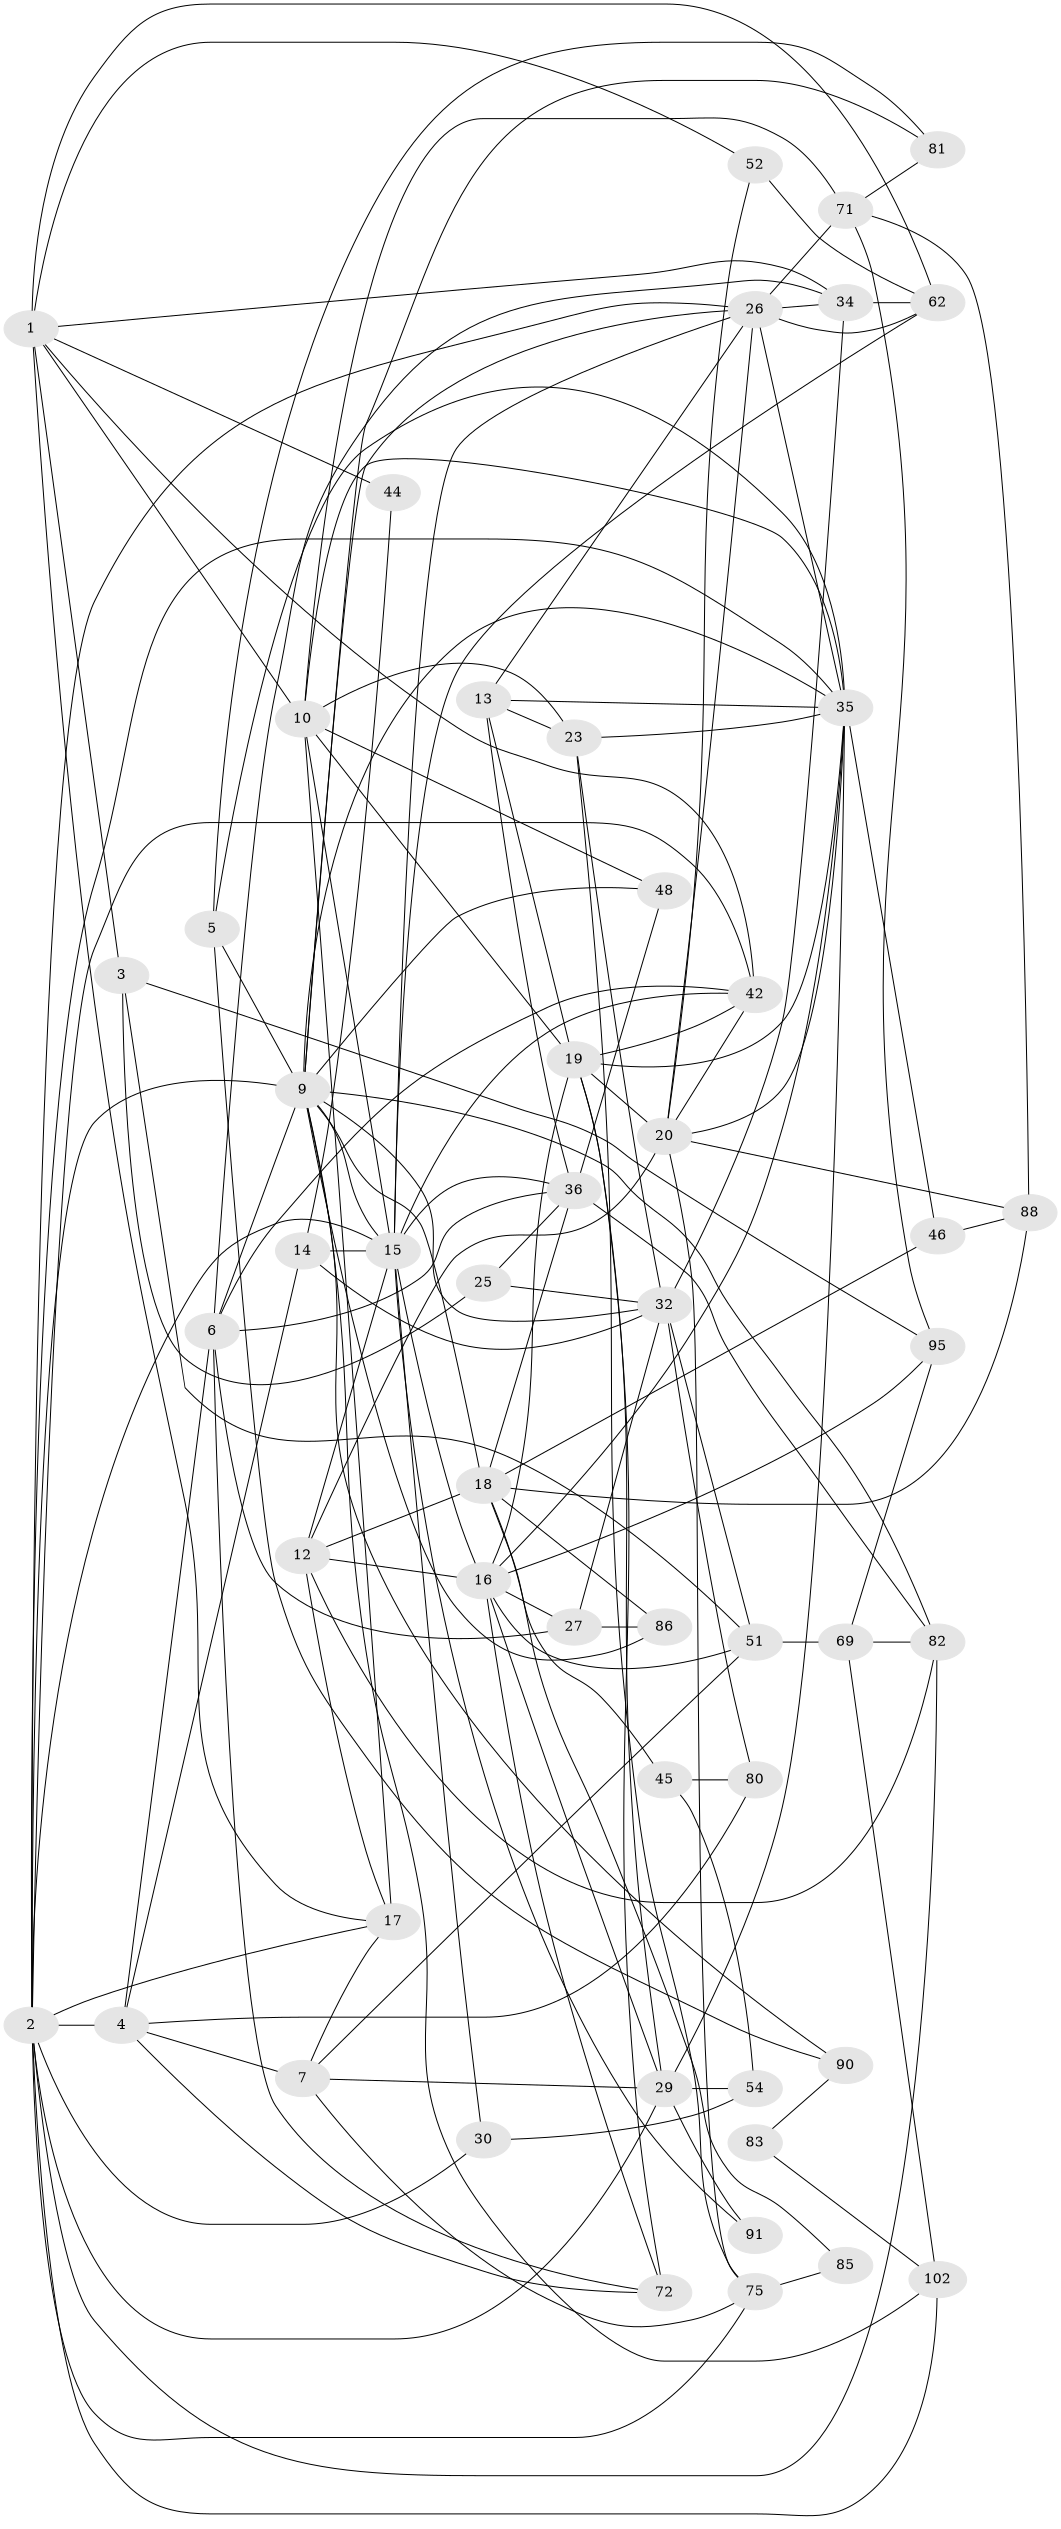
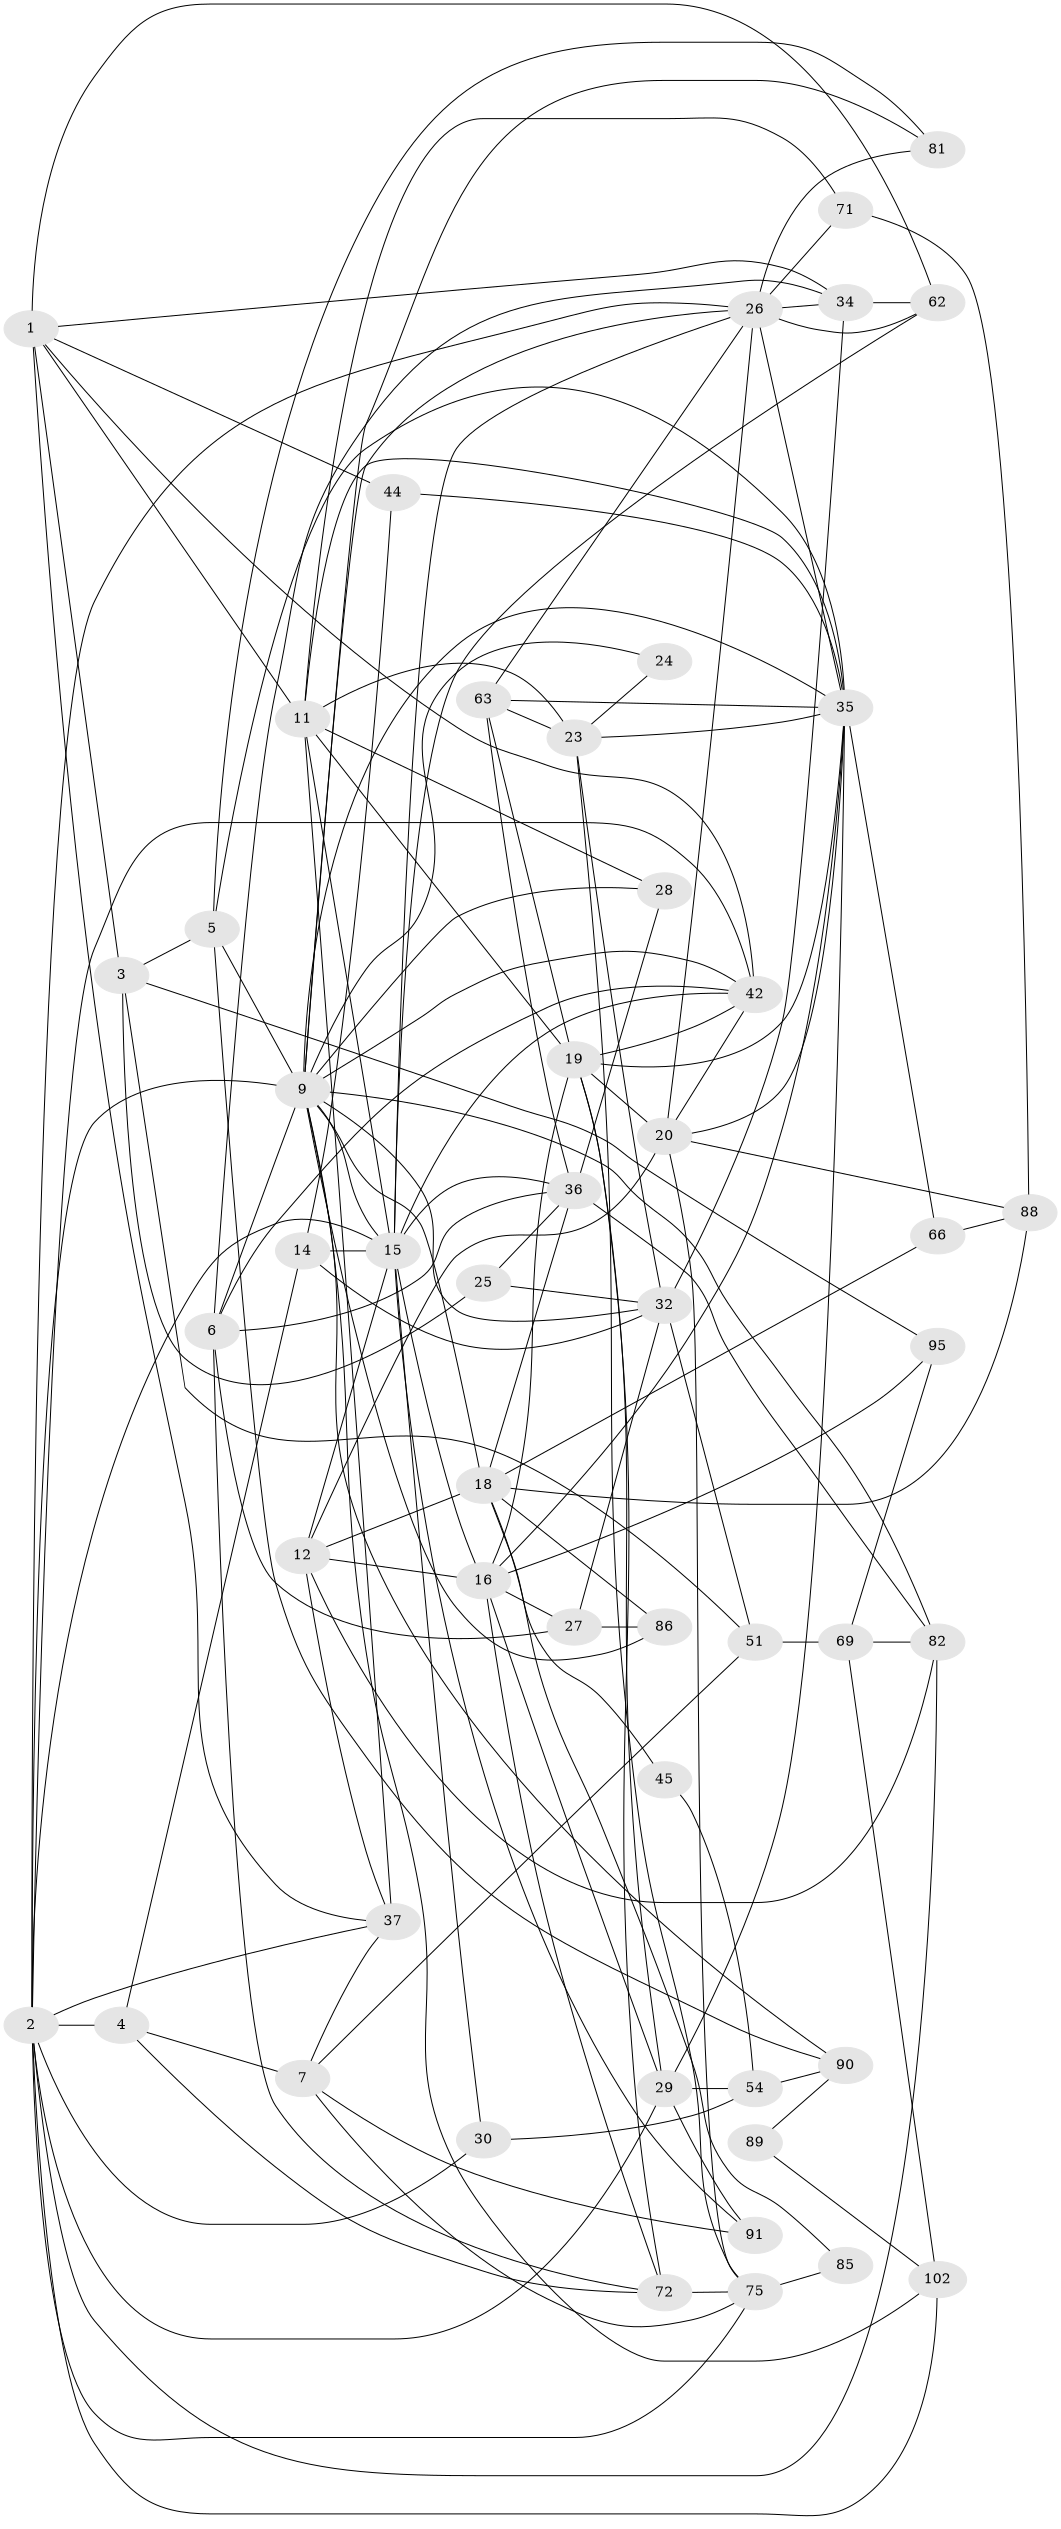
node "52": removed
edge "81" -- "71": now "81" -- "26"
node "24": added
node "13": label "13" -> "63"
node "10": label "10" -> "11"
edge "71" -- "95": removed
node "48": label "48" -> "28"
edge "5" -- "3": added
edge "42" -- "9": added
edge "35" -- "2": now "35" -- "44"
node "46": label "46" -> "66"
edge "16" -- "51": removed
edge "6" -- "4": removed
node "80": removed
node "17": label "17" -> "37"
edge "90" -- "54": added
edge "7" -- "29": now "7" -- "91"
node "83": label "83" -> "89"
edge "75" -- "72": added
